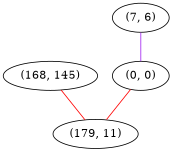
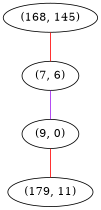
node "(0, 0)": label "(0, 0)" -> "(9, 0)"
edge "(168, 145)" -- "(179, 11)": now "(168, 145)" -- "(7, 6)"
